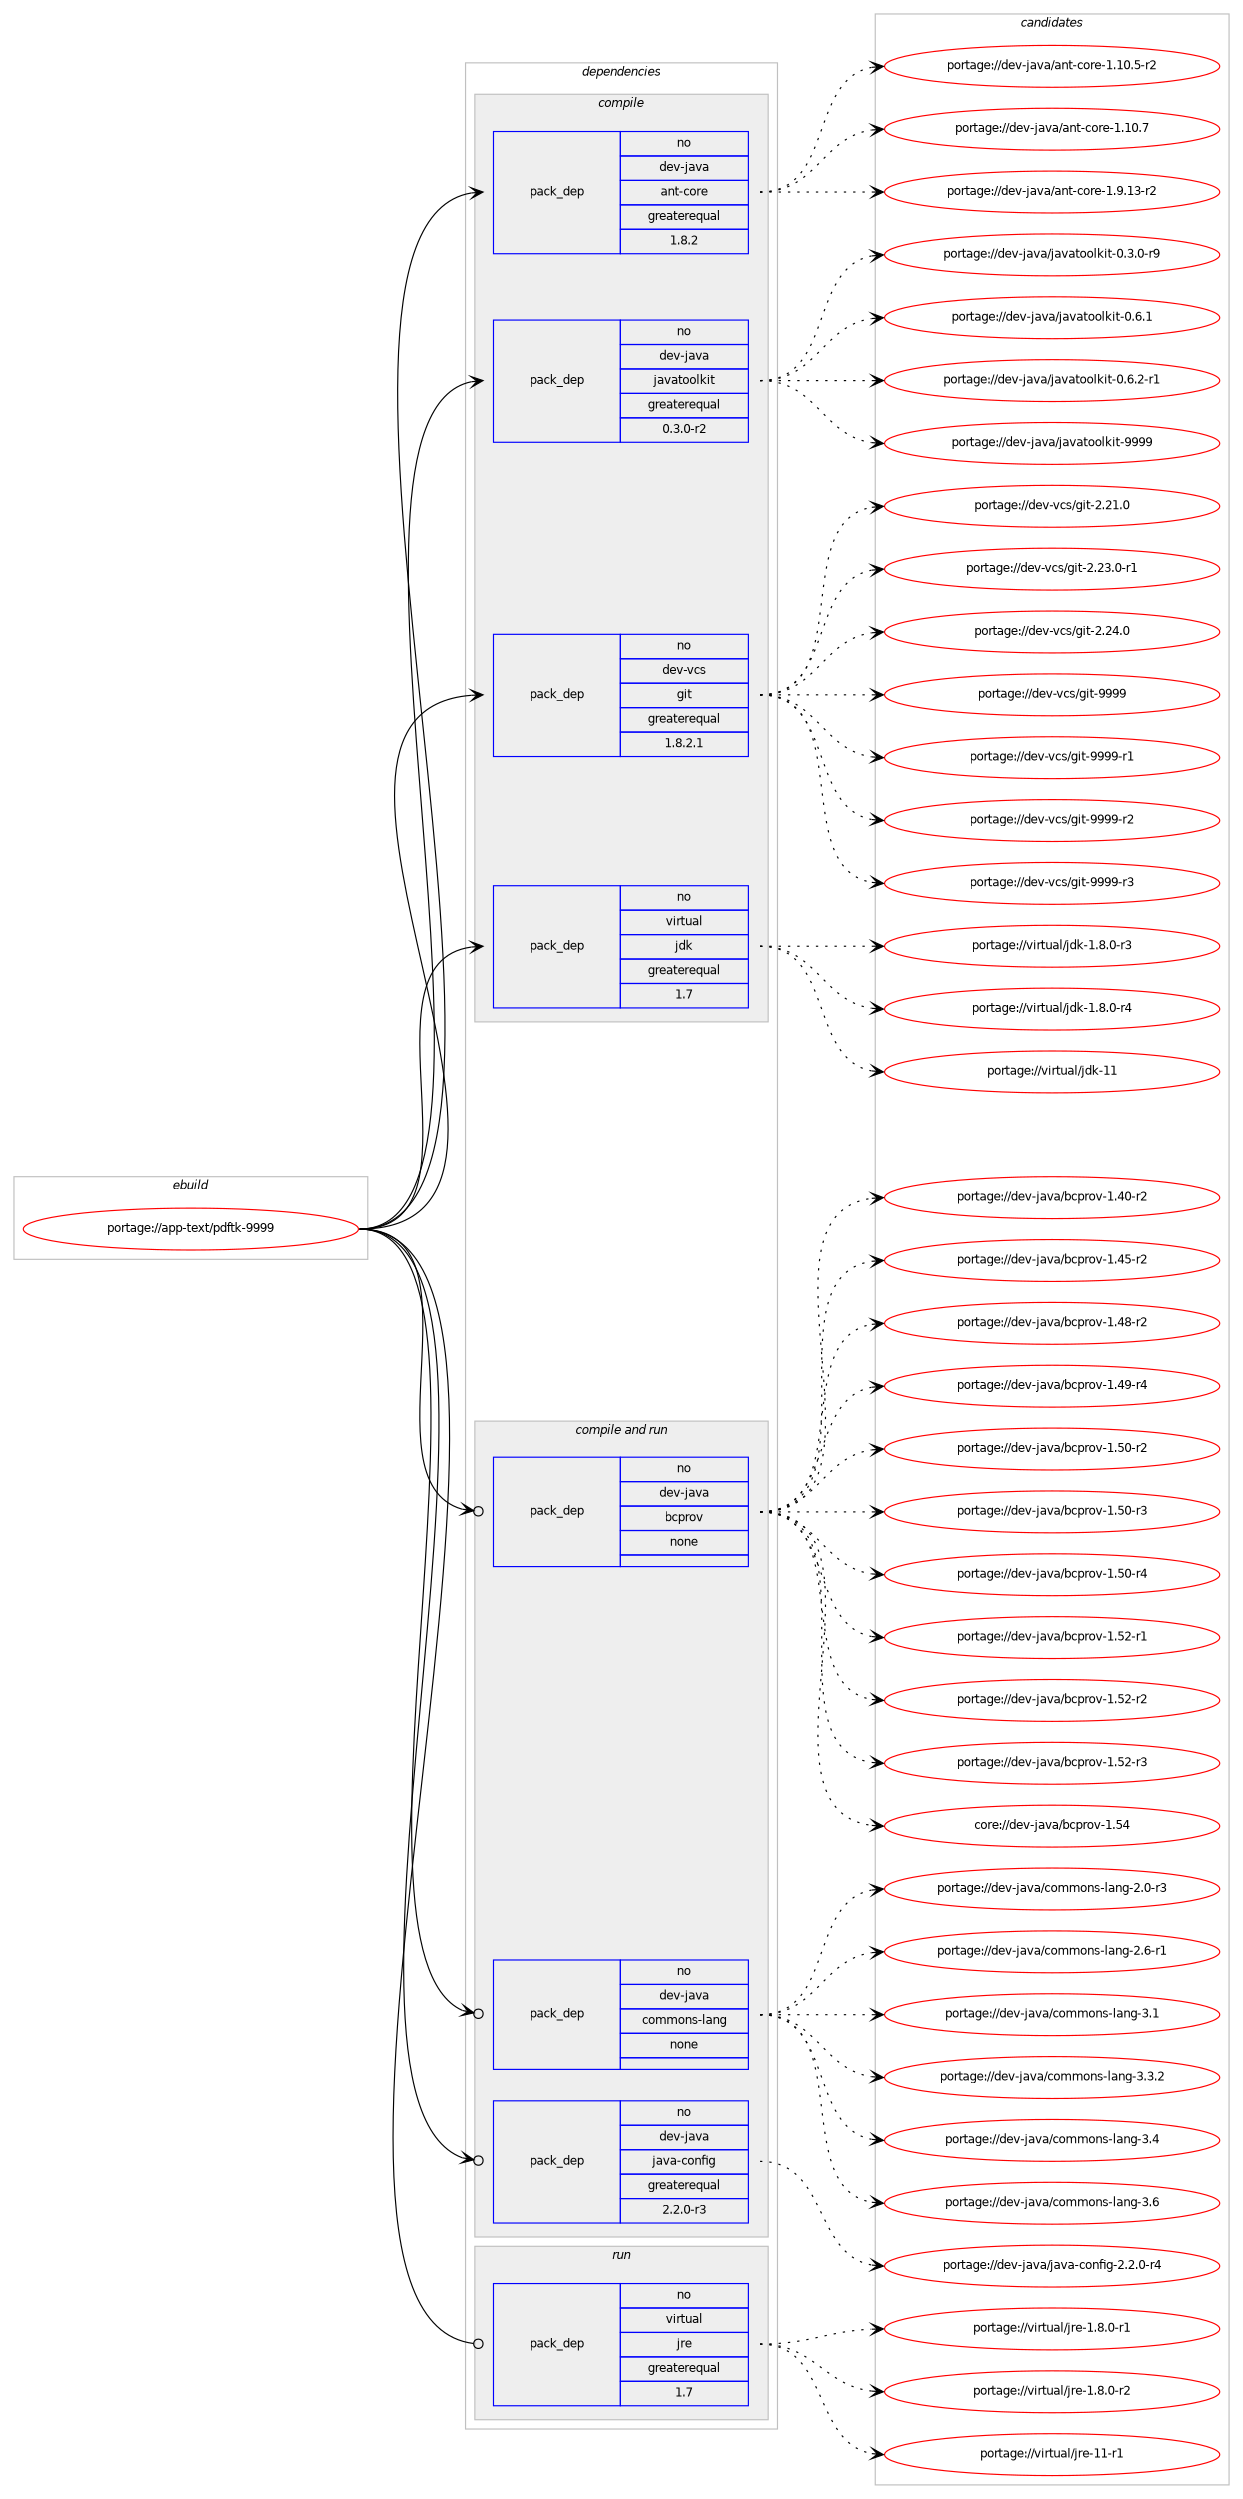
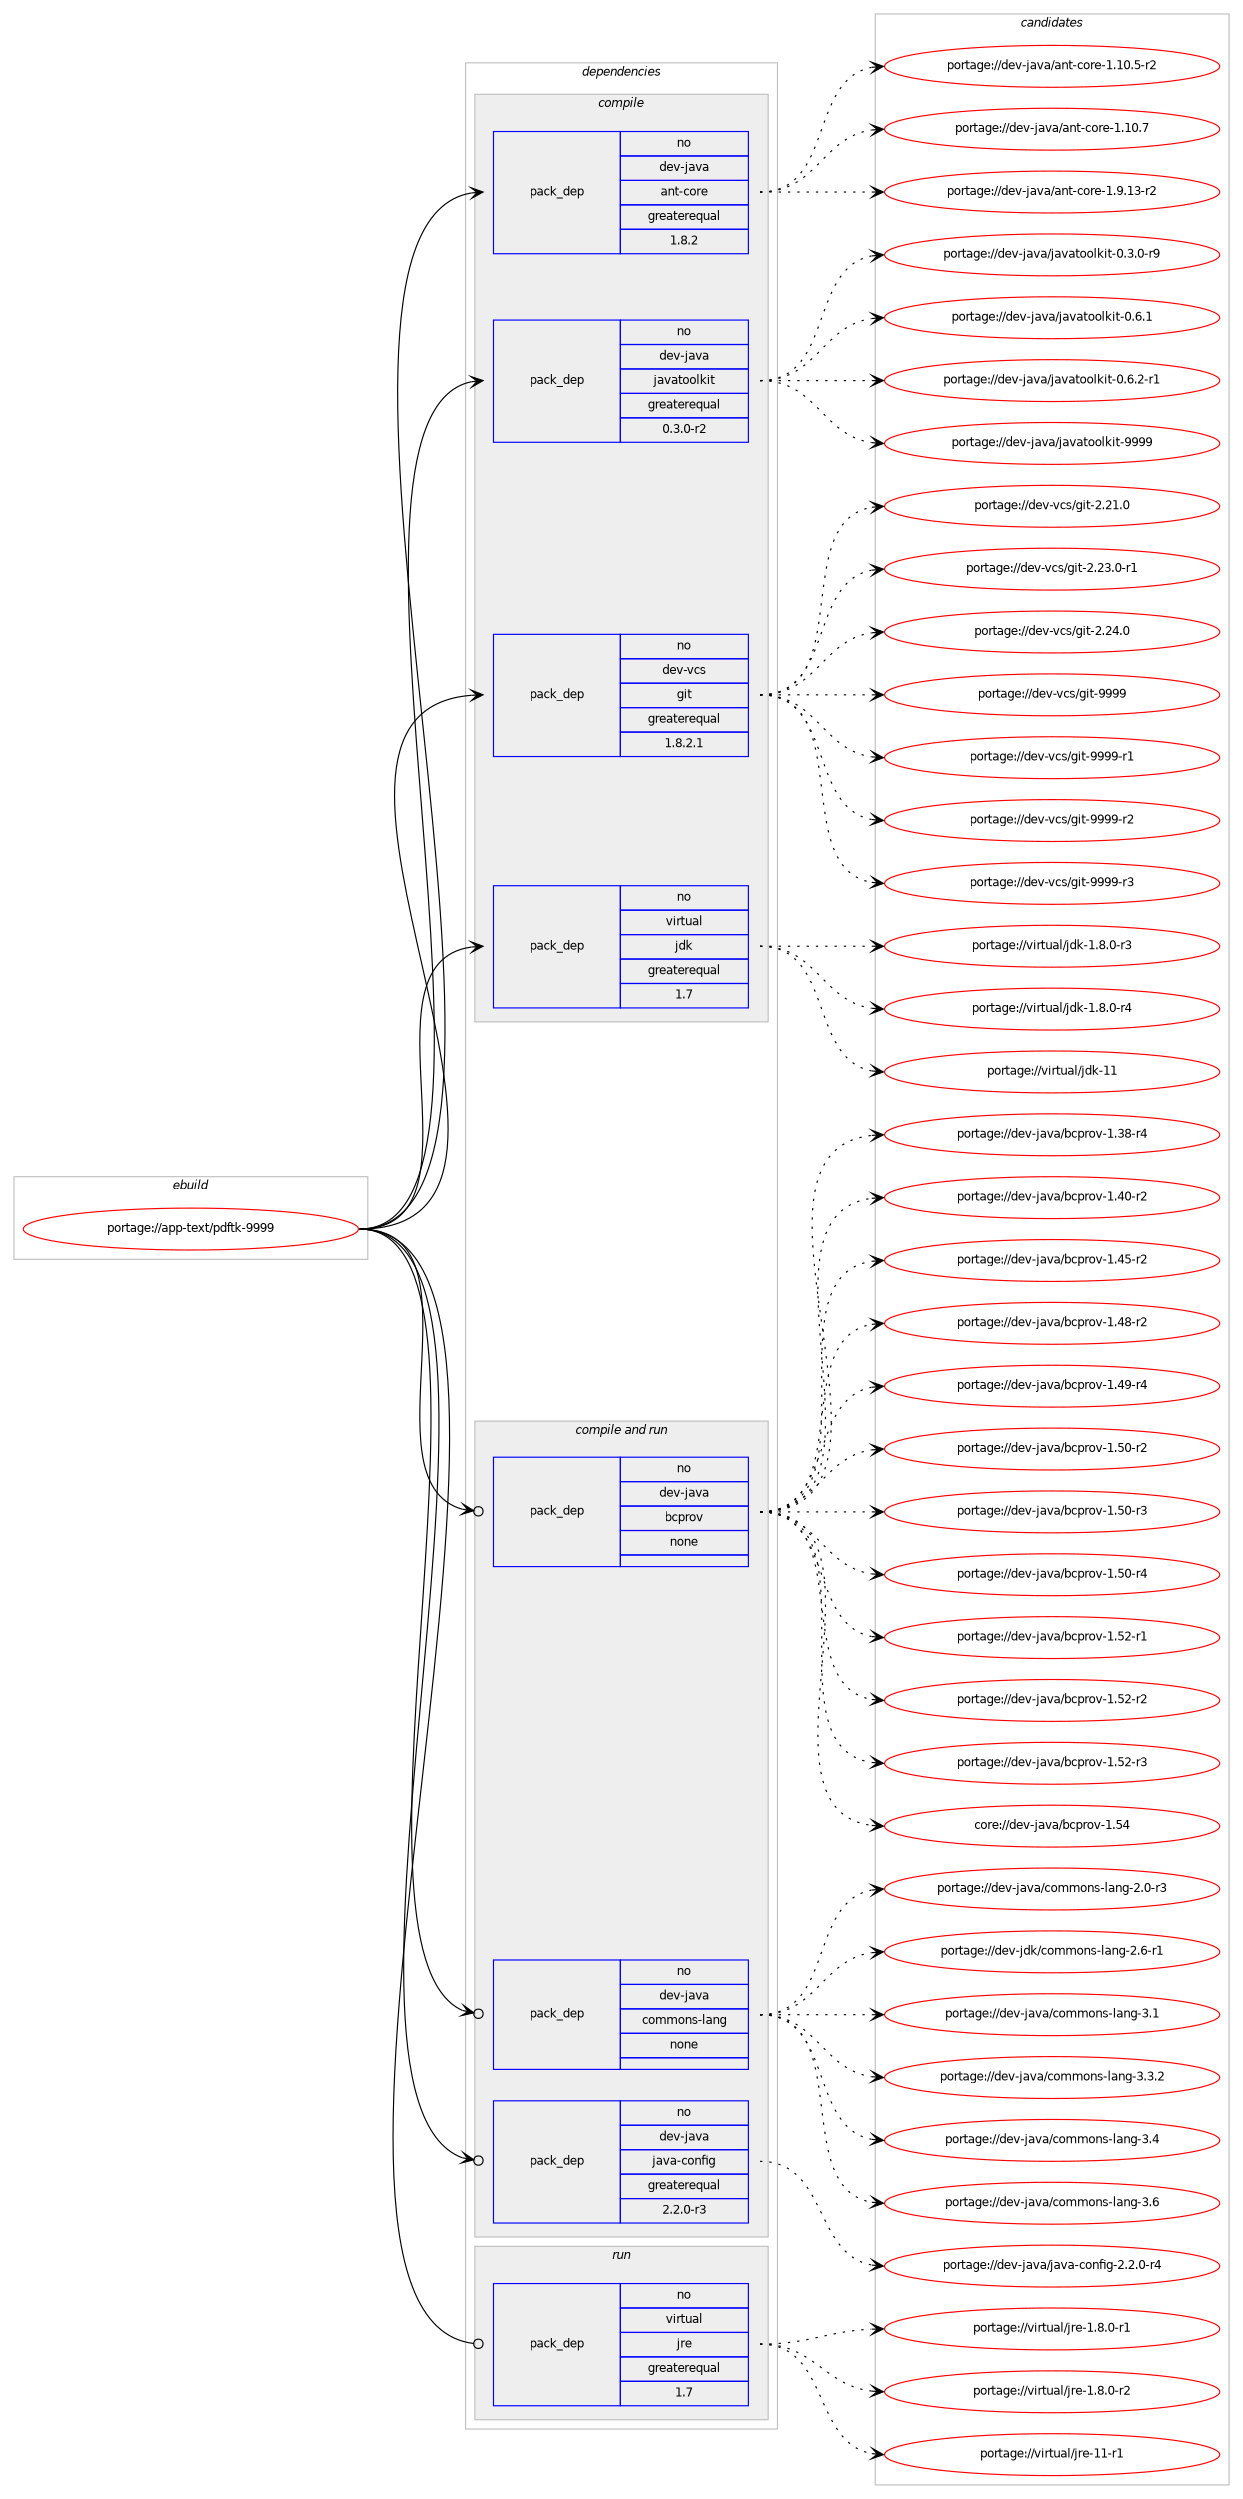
node "portage://dev-java/bcprov-1.38-r4": added
node "portage://dev-java/commons-lang-2.6-r1": label "portage://dev-java/commons-lang-2.6-r1" -> "portage://dev-jdk/commons-lang-2.6-r1"
